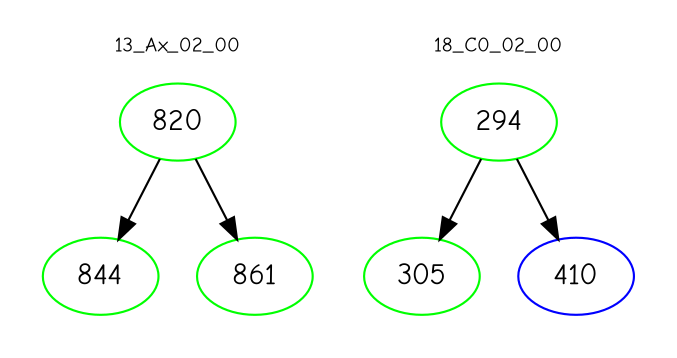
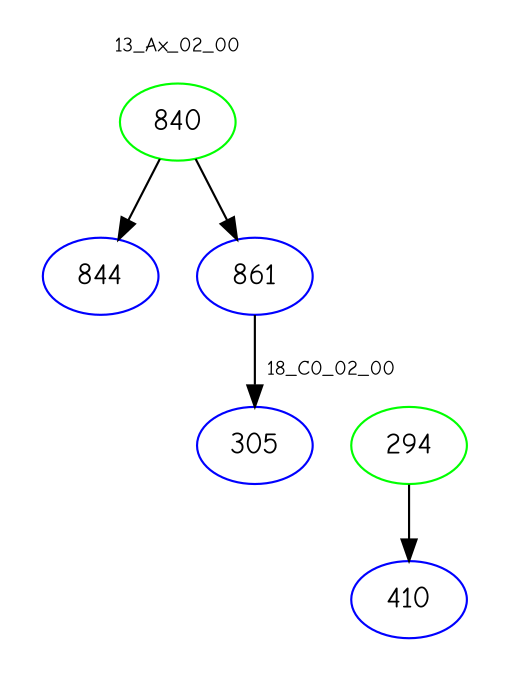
node "820": label "820" -> "840"
edge "294" -> "305": now "861" -> "305"
node "844": color green -> blue
node "861": color green -> blue
node "305": color green -> blue
